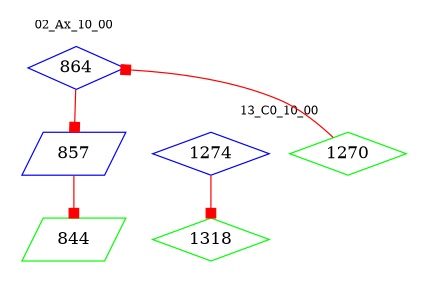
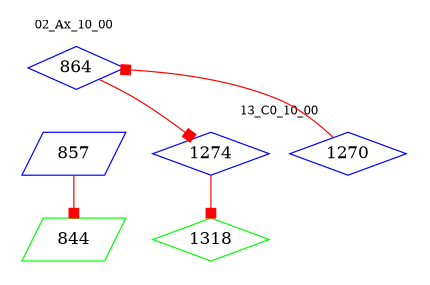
edge "864" -> "857": now "864" -> "1274"
node "1270": color green -> blue
